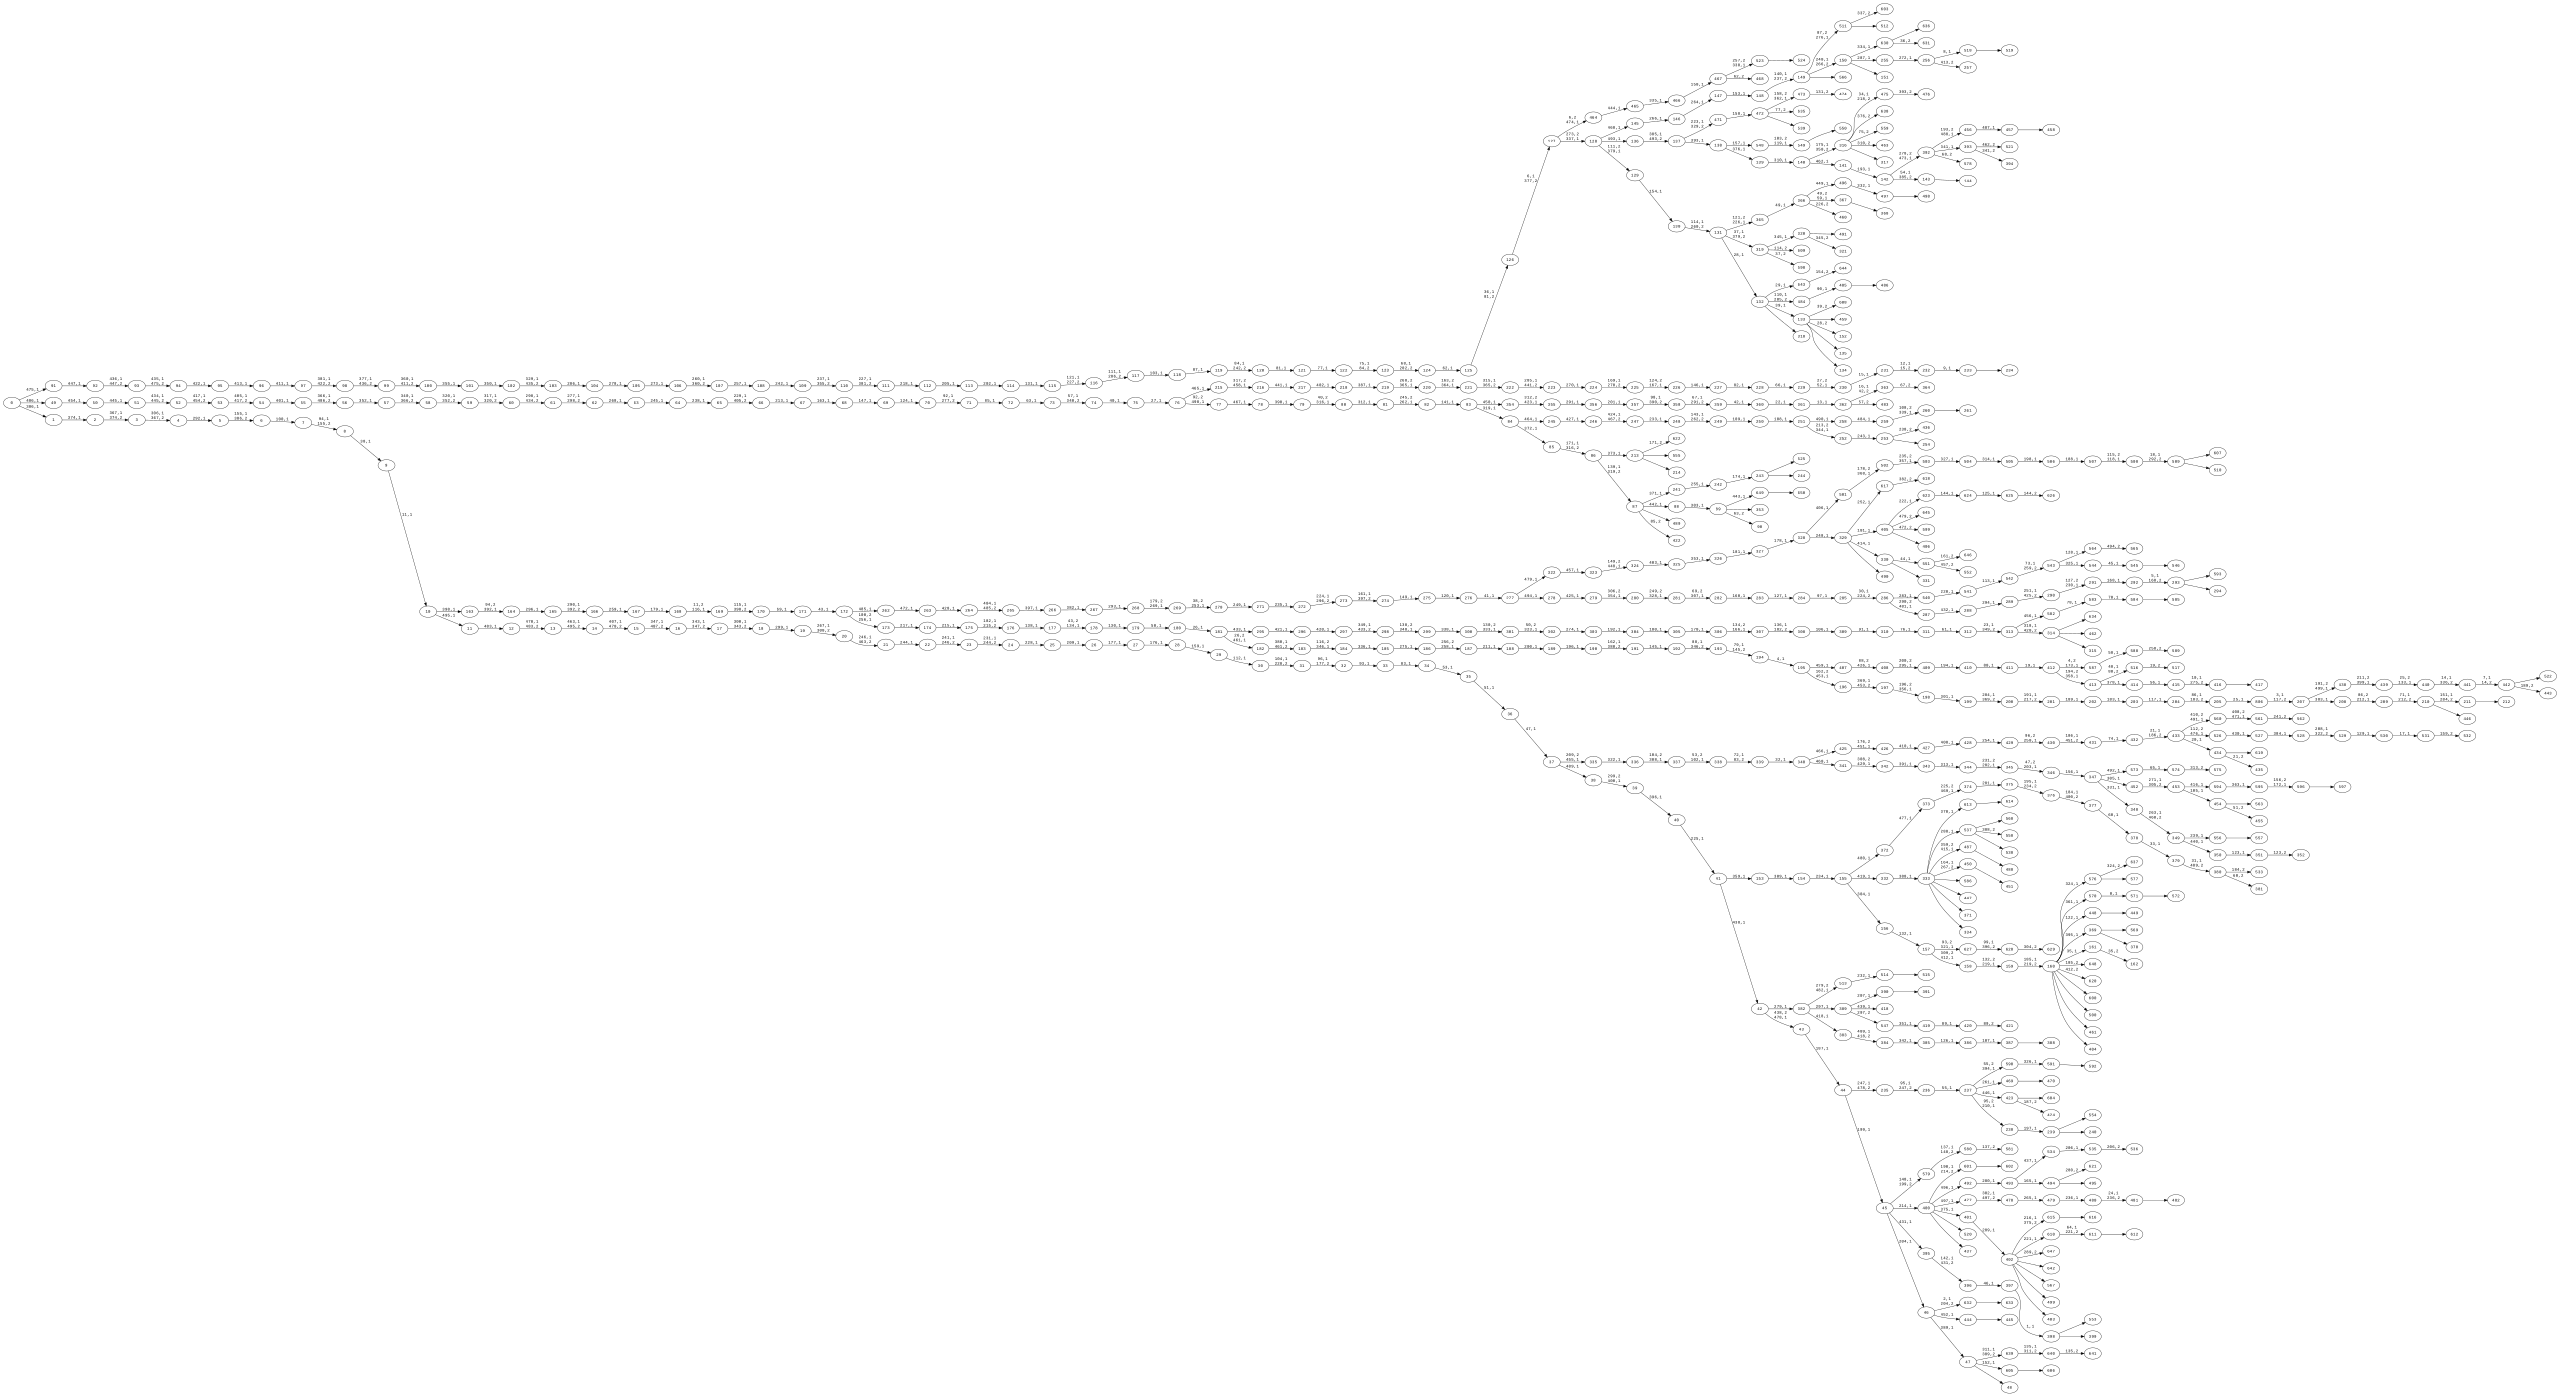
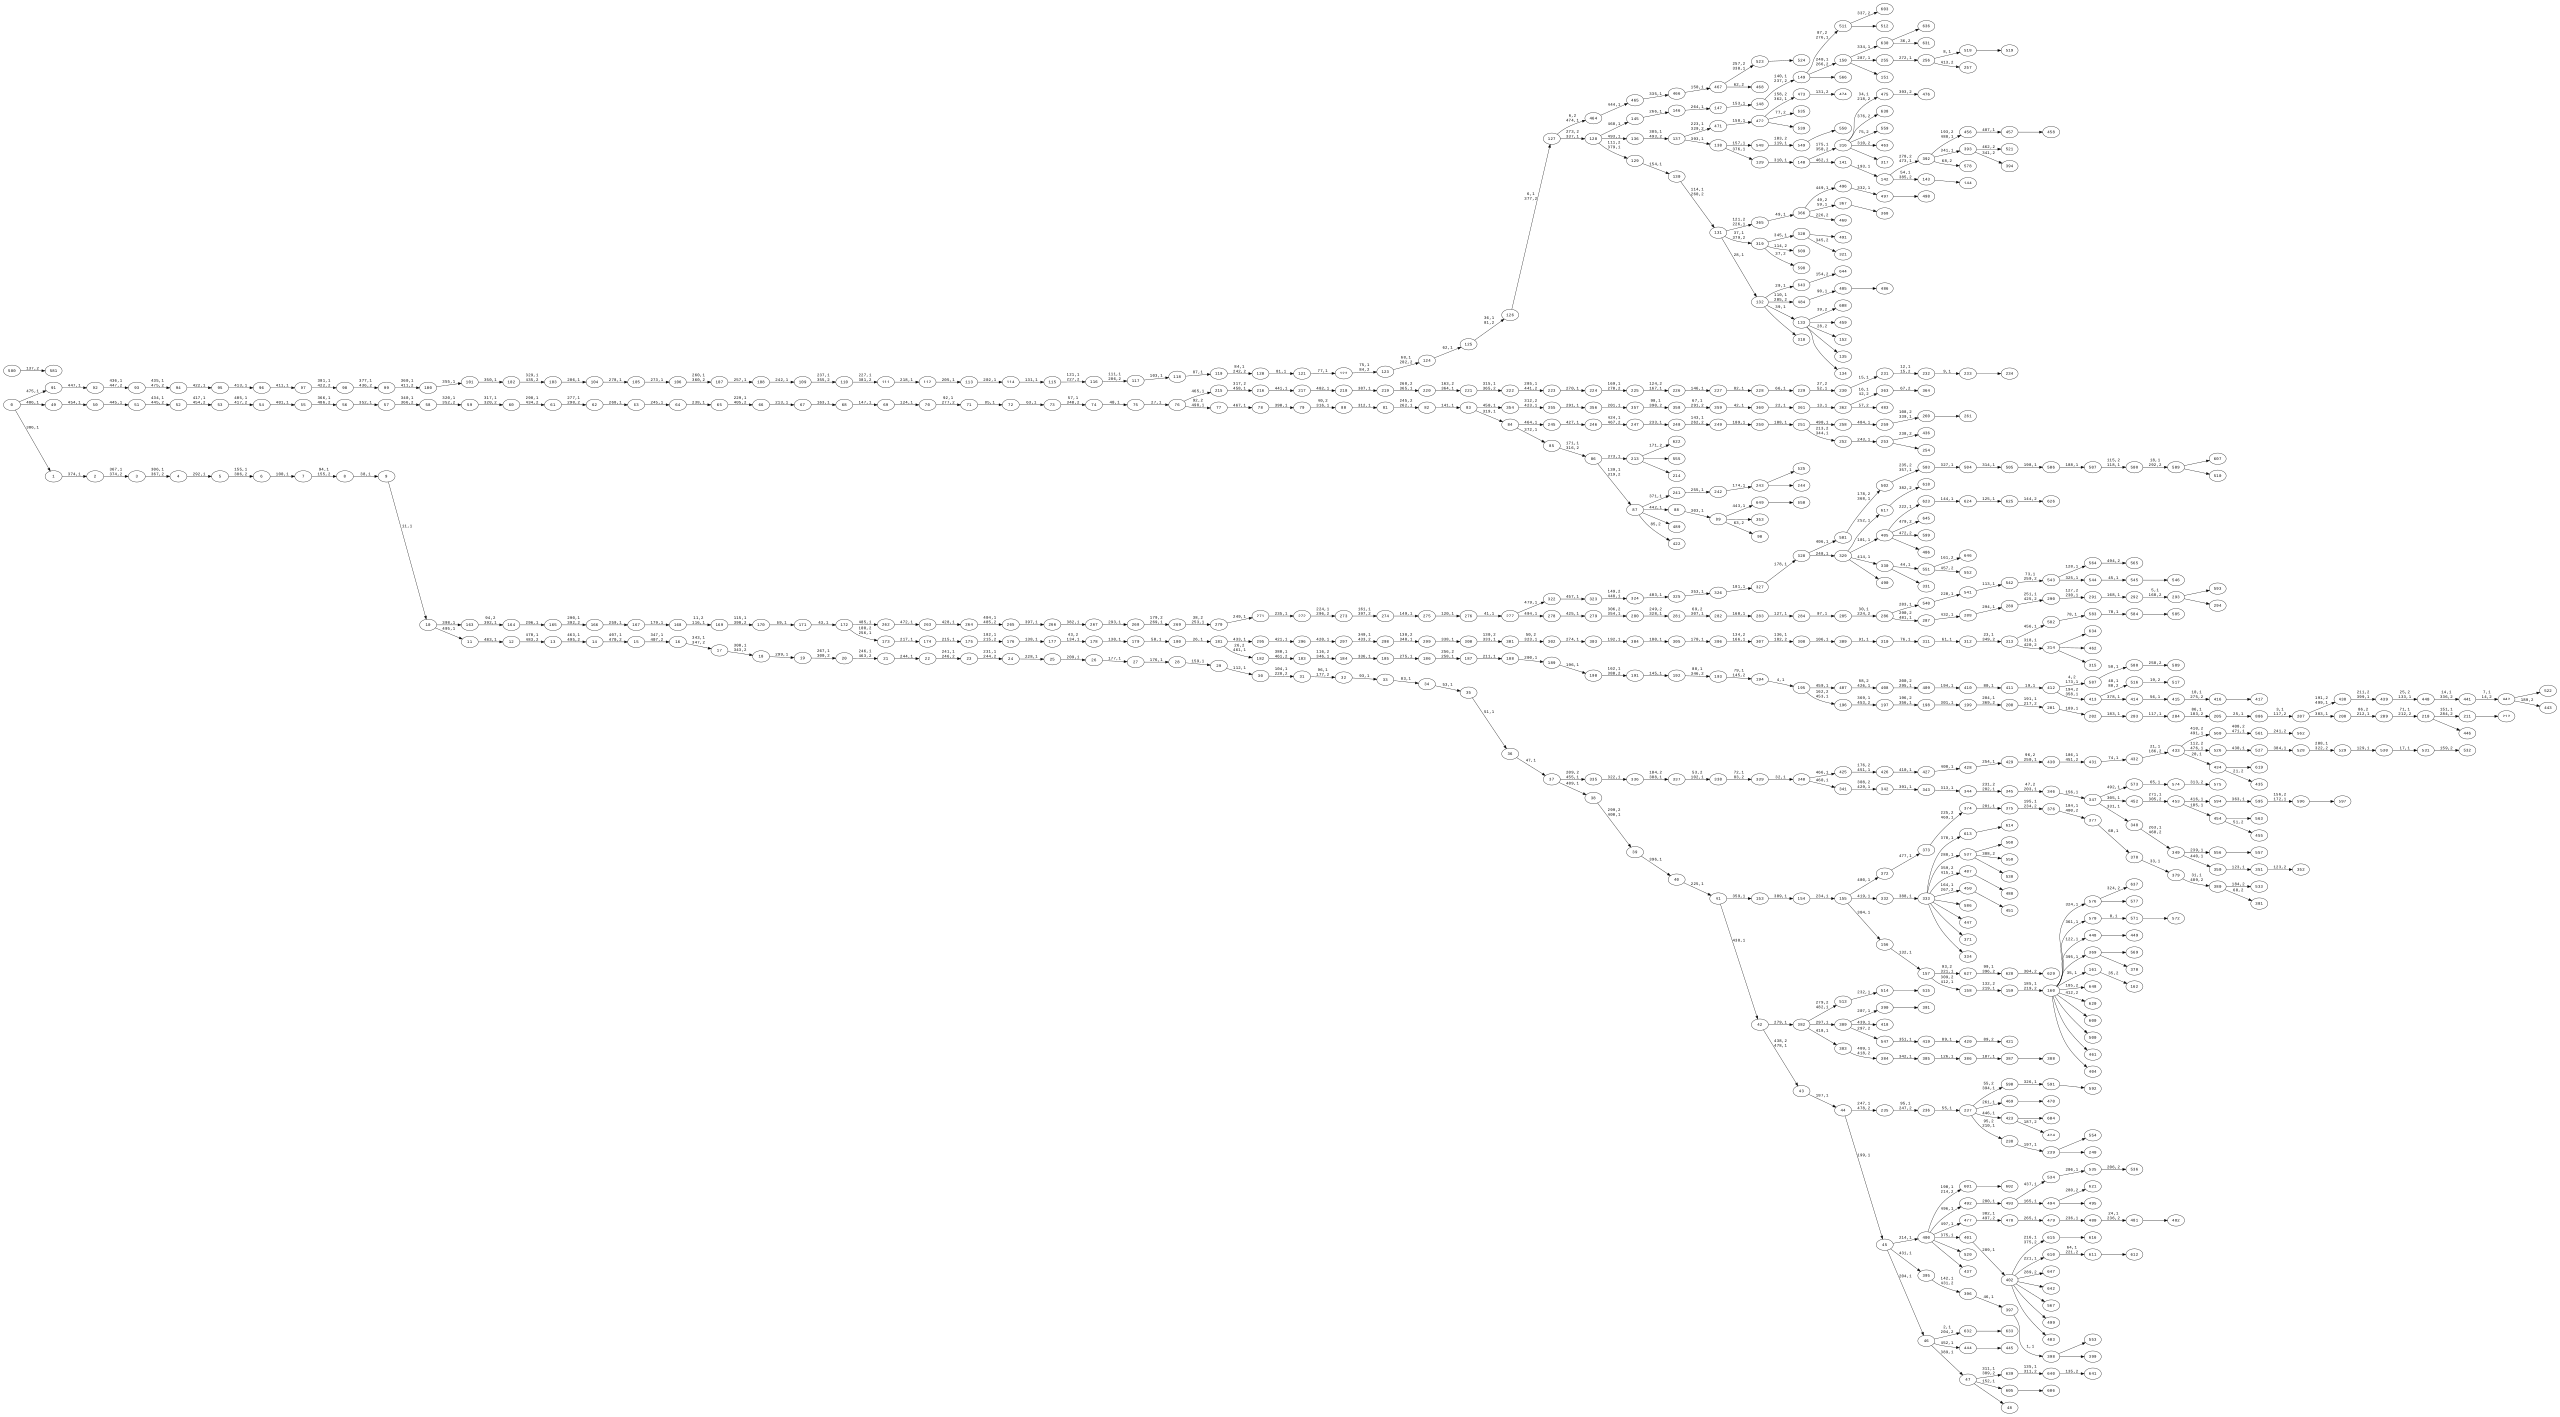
node "579": removed
